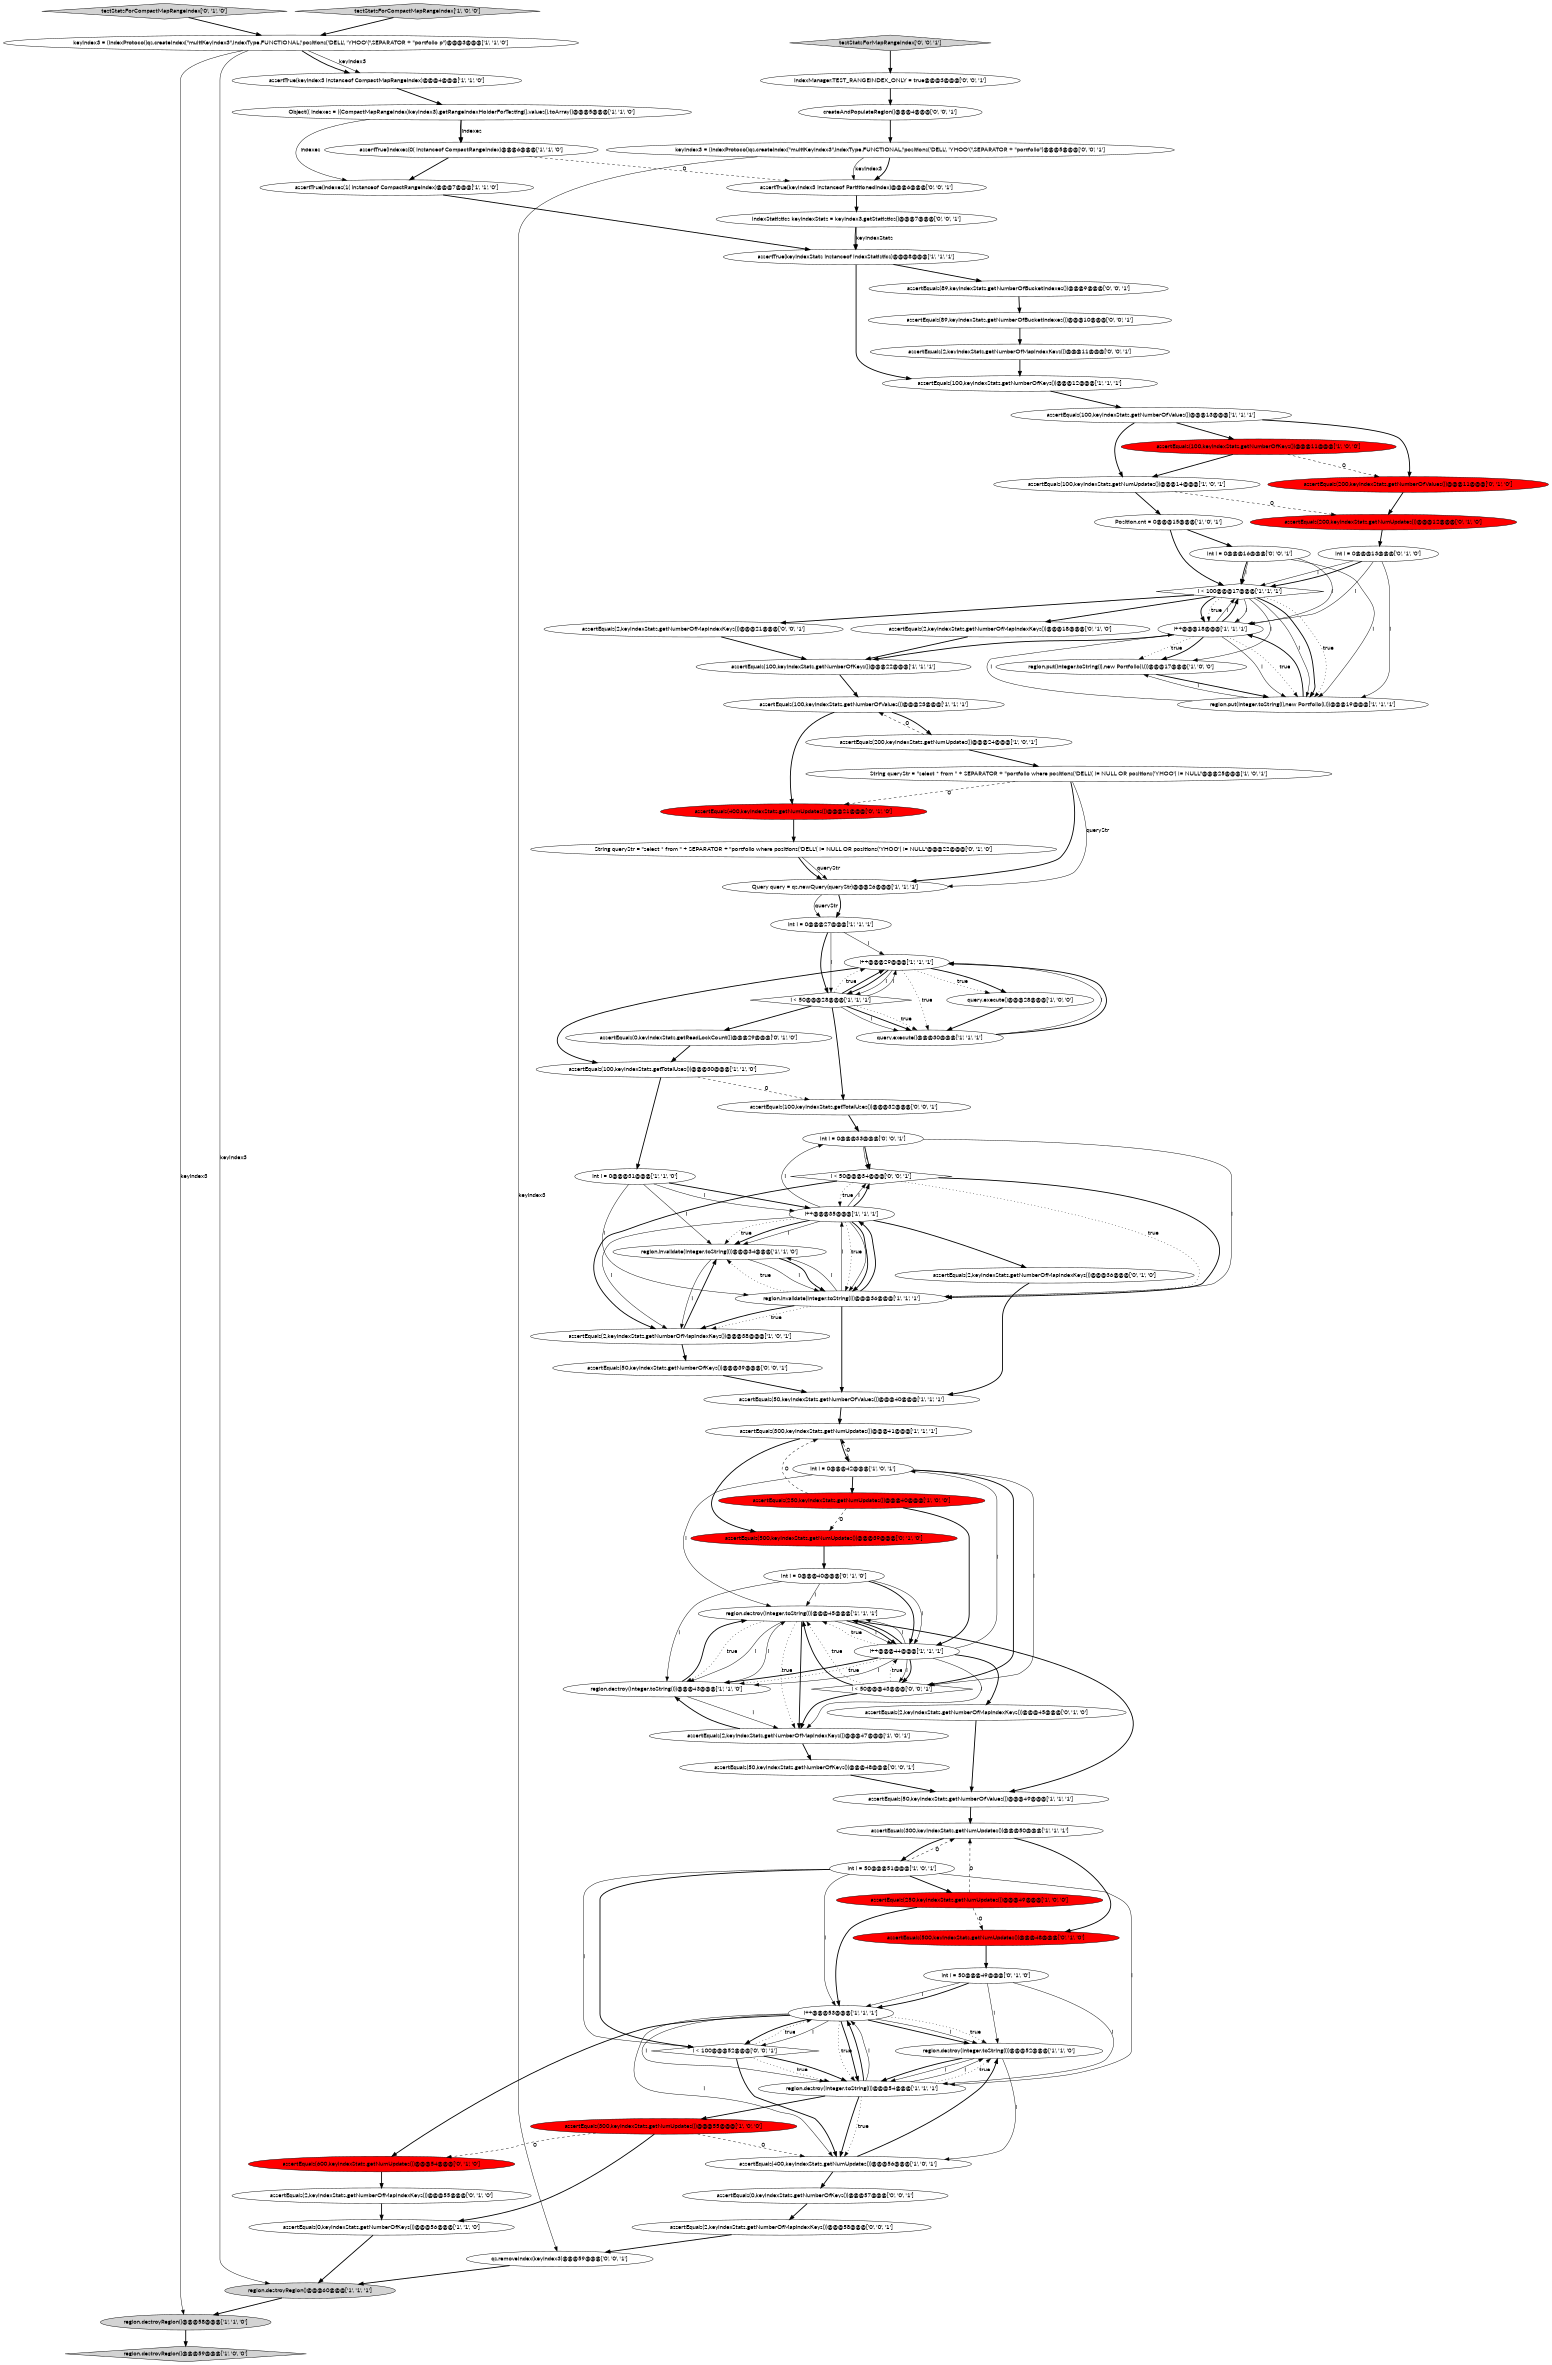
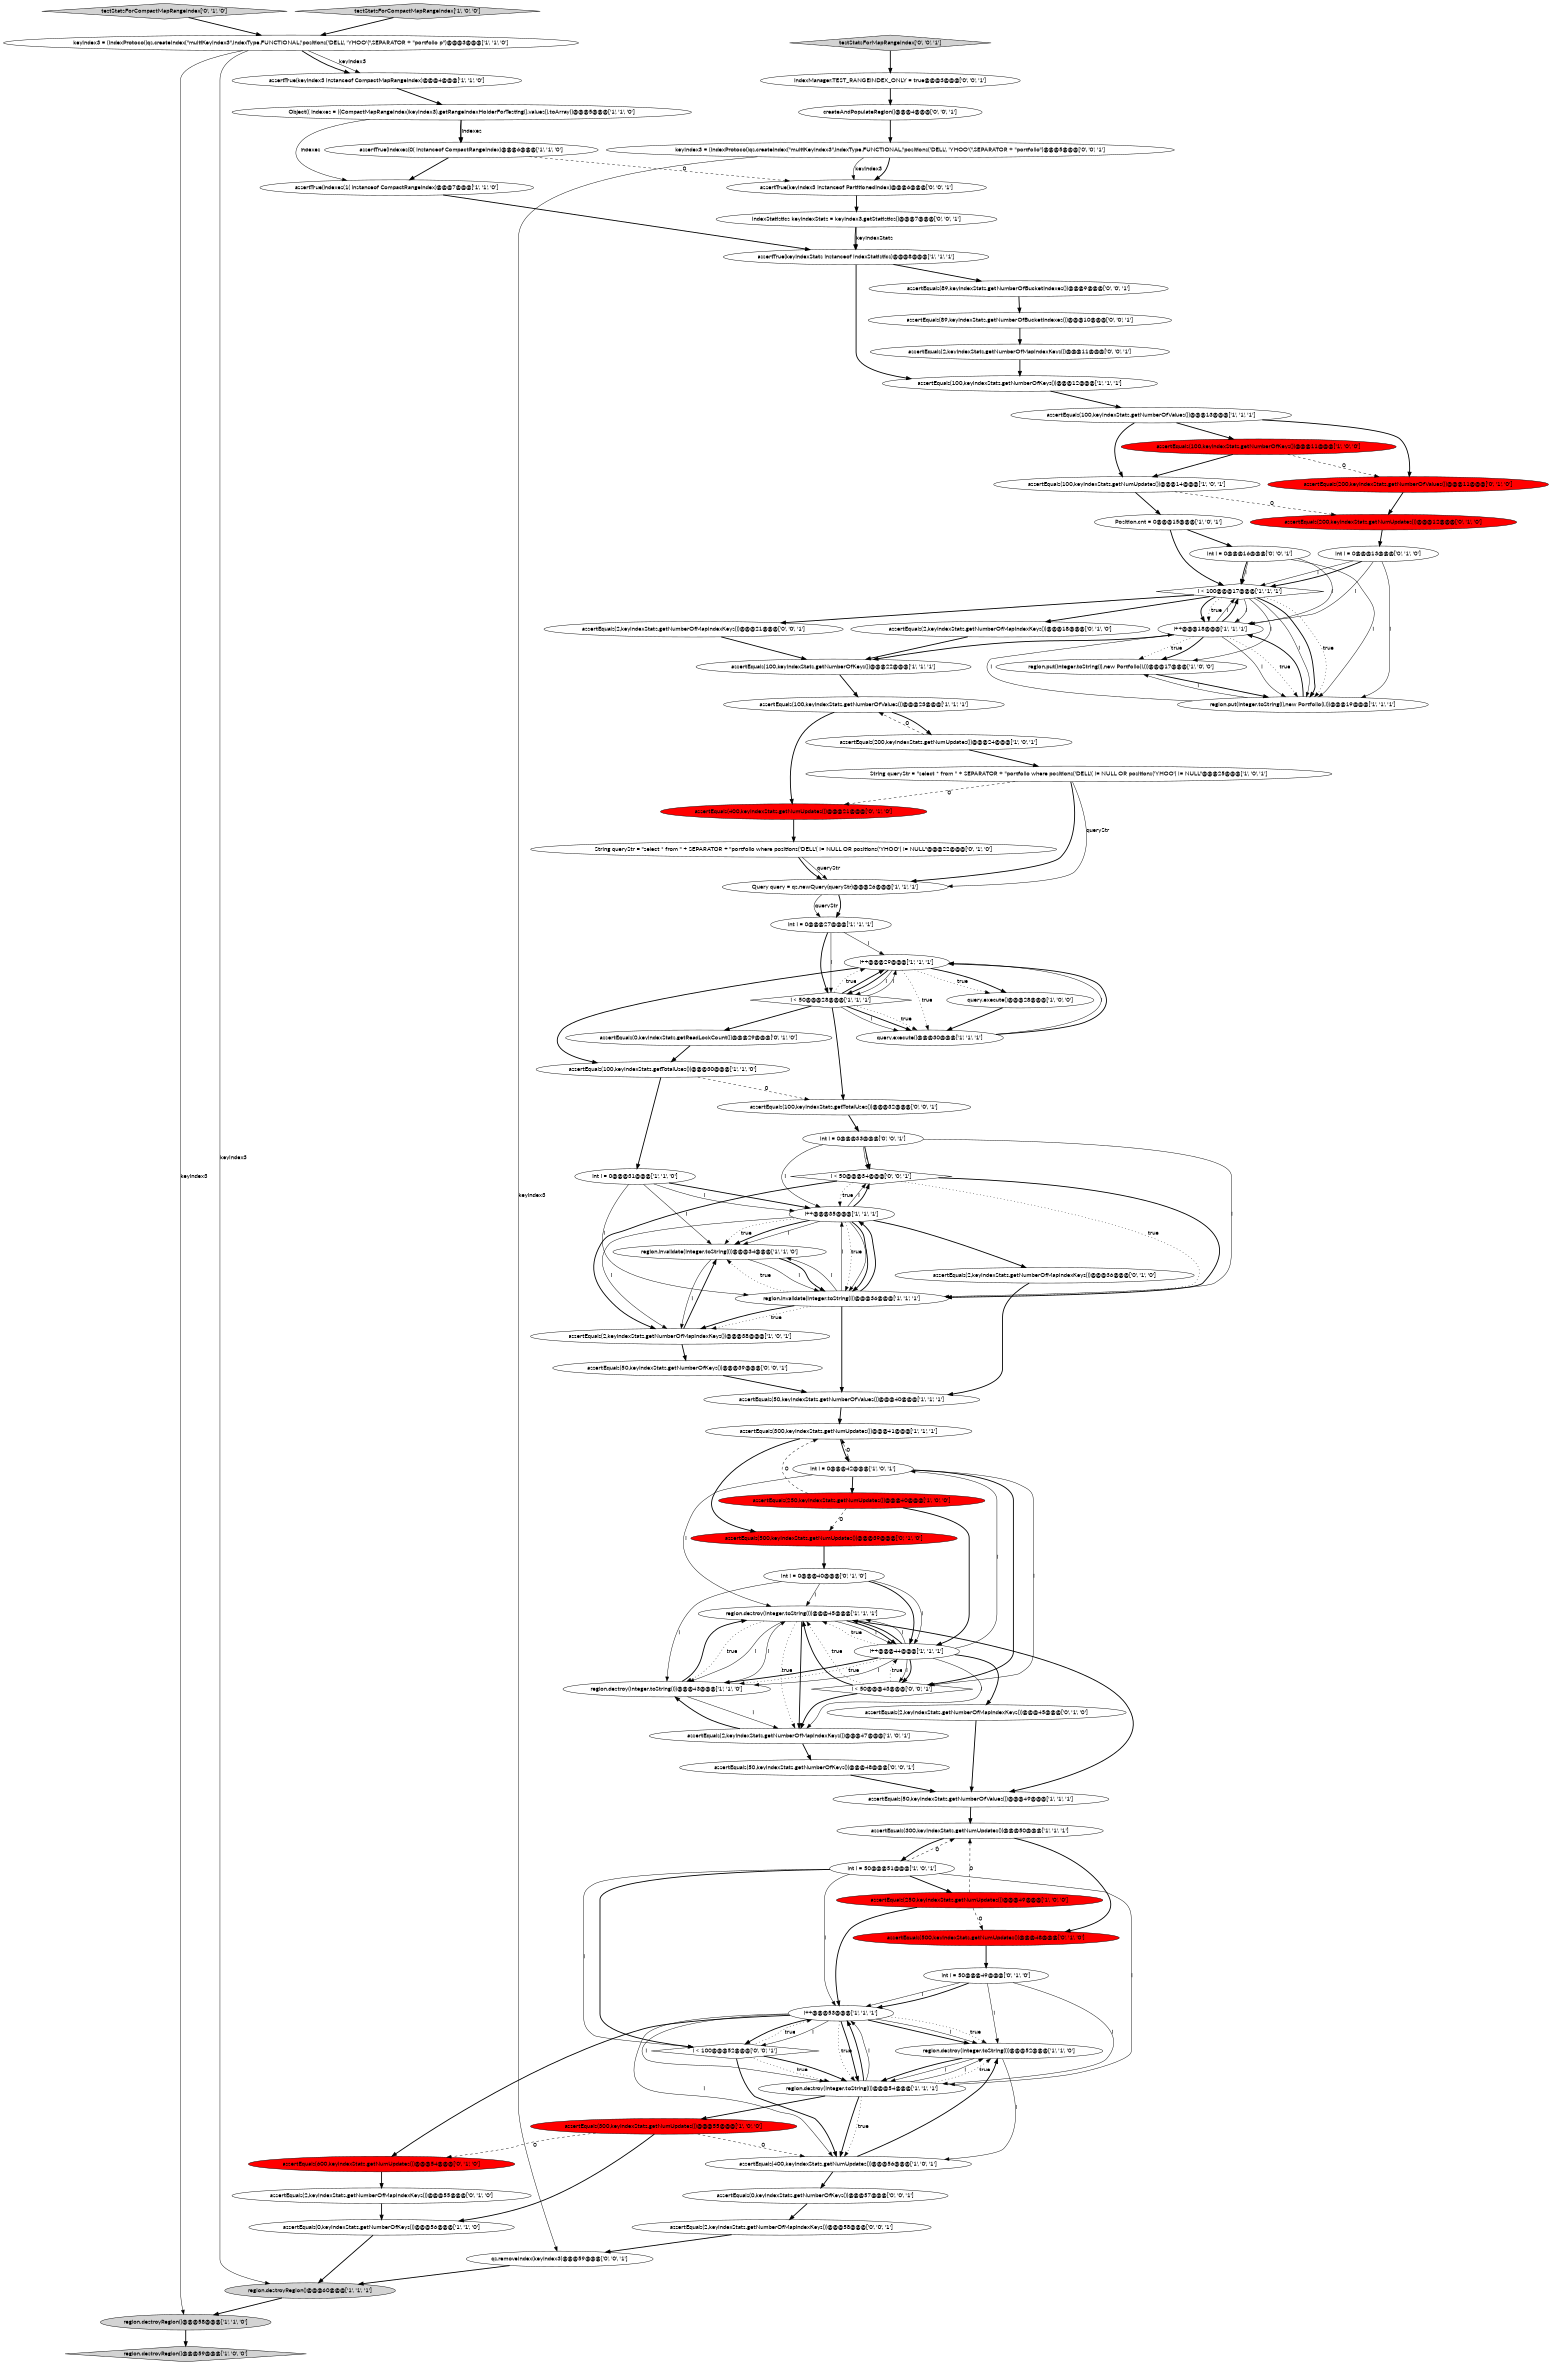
edge "i++@@@35@@@['1', '1', '1']" -> "int i = 0@@@33@@@['0', '0', '1']": reversed
